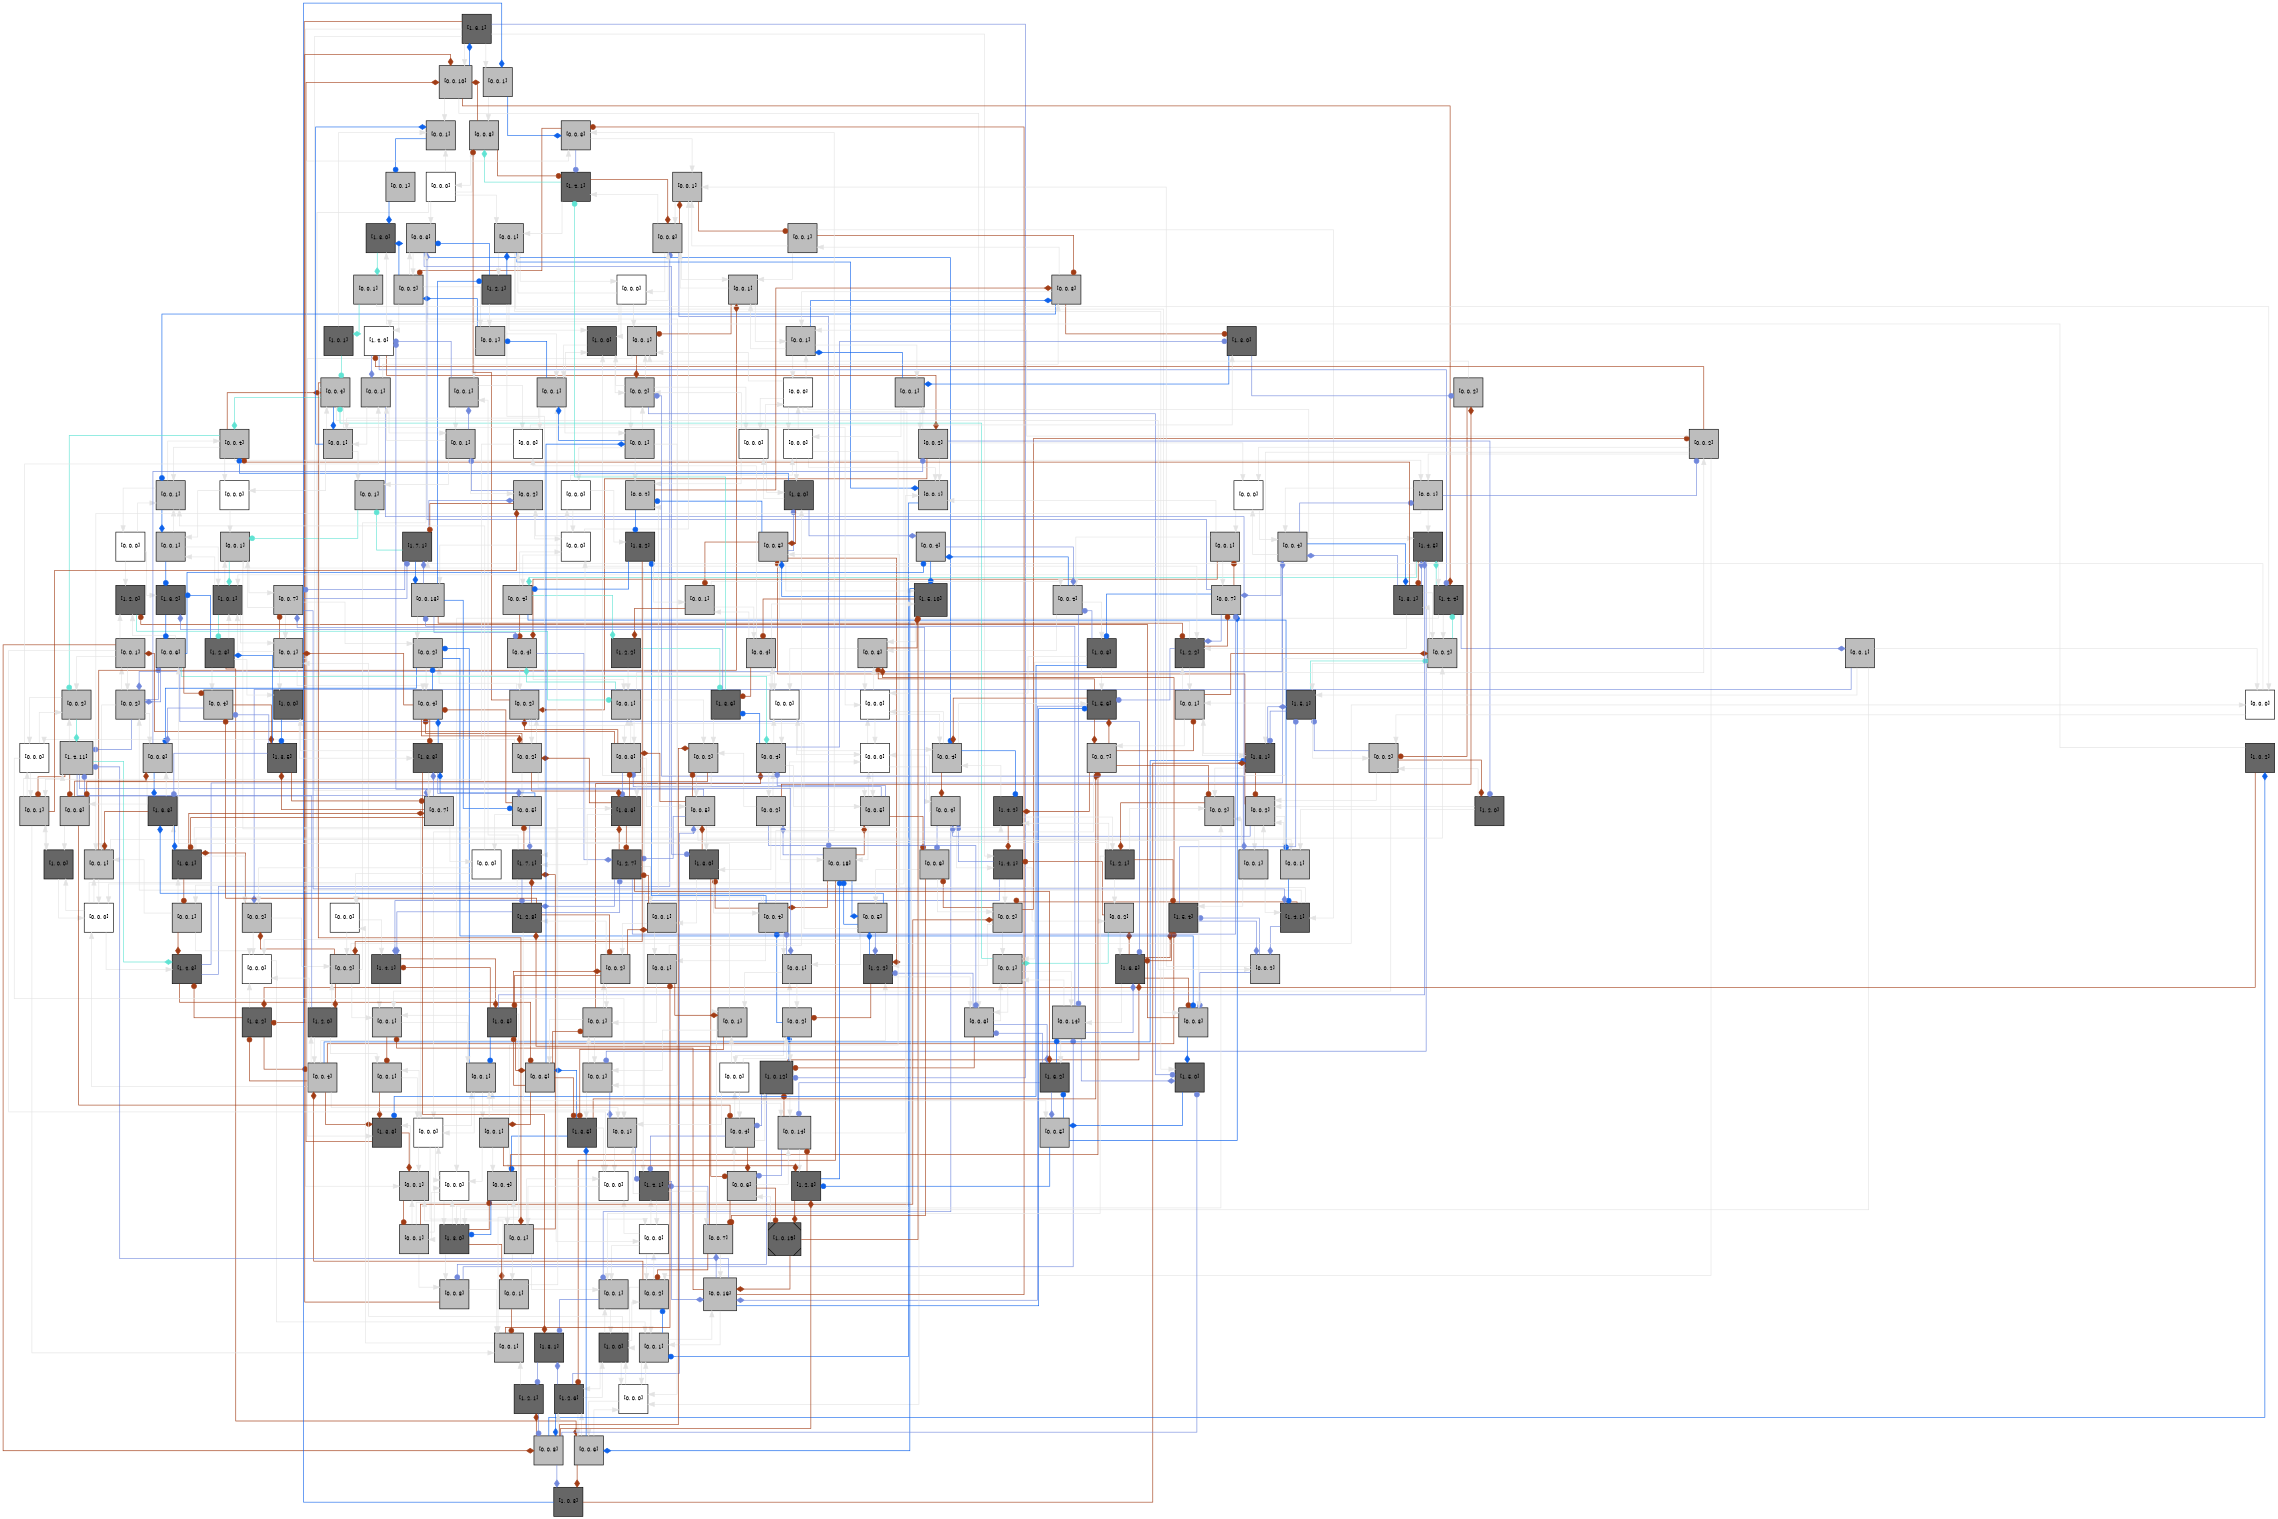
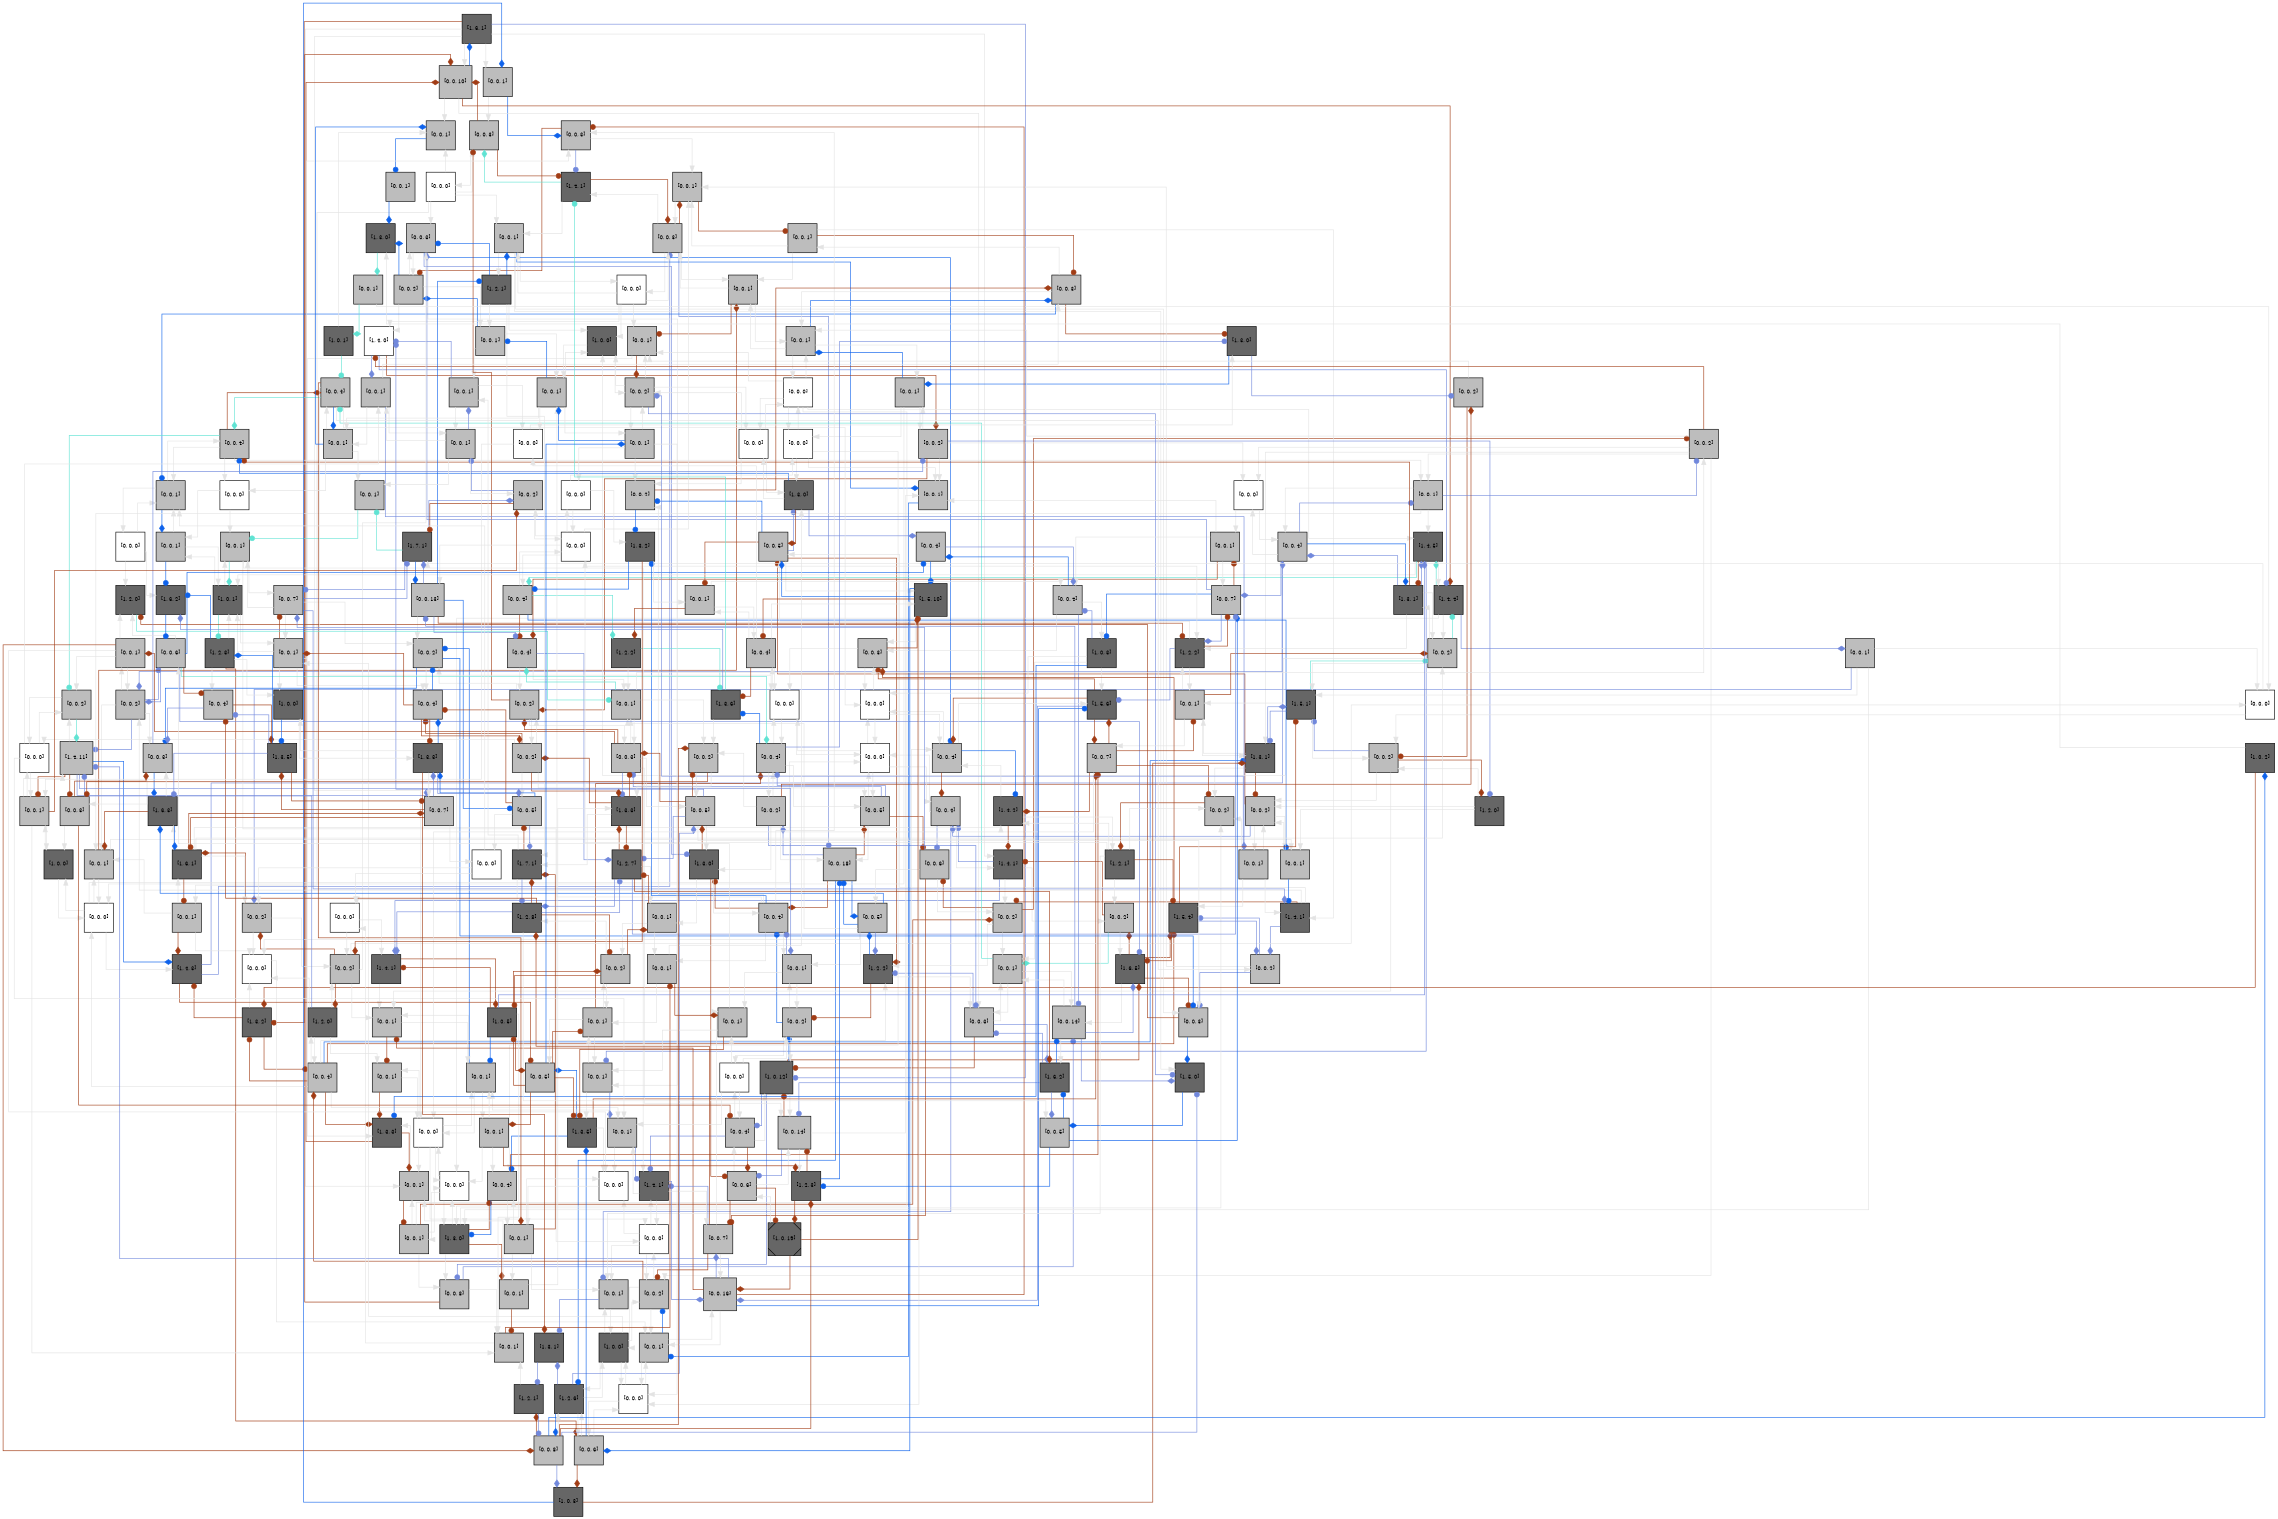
edge "[1, 5, 4]" -> "[1, 5, 1]": color #7188dc -> #a13c15
edge "[1, 4, 11]" -> "[1, 4, 3]": color #60e3d3 -> #0e62eb
edge "[0, 0, 18]" -> "[1, 2, 6]": color #a13c15 -> #0e62eb
